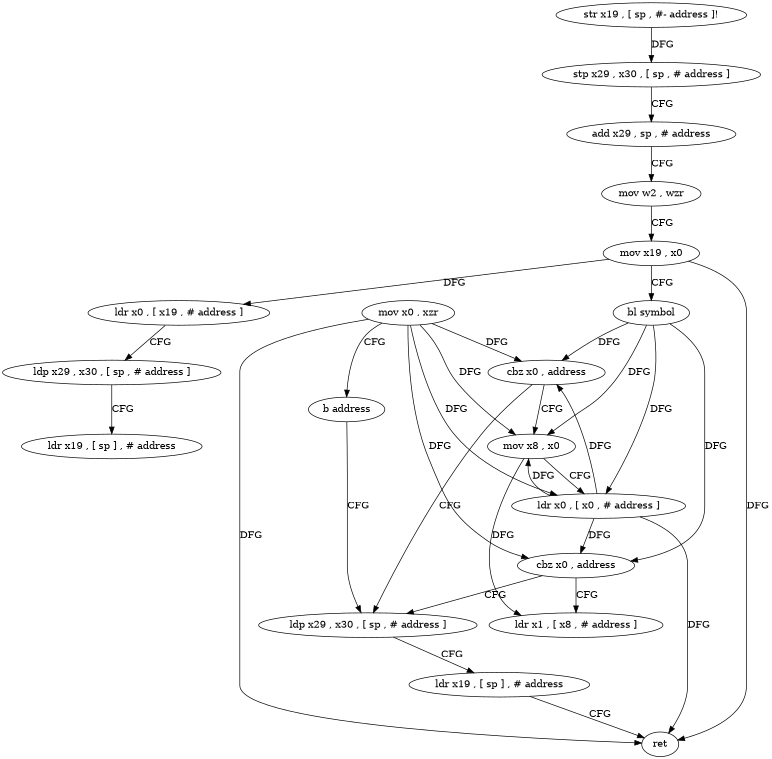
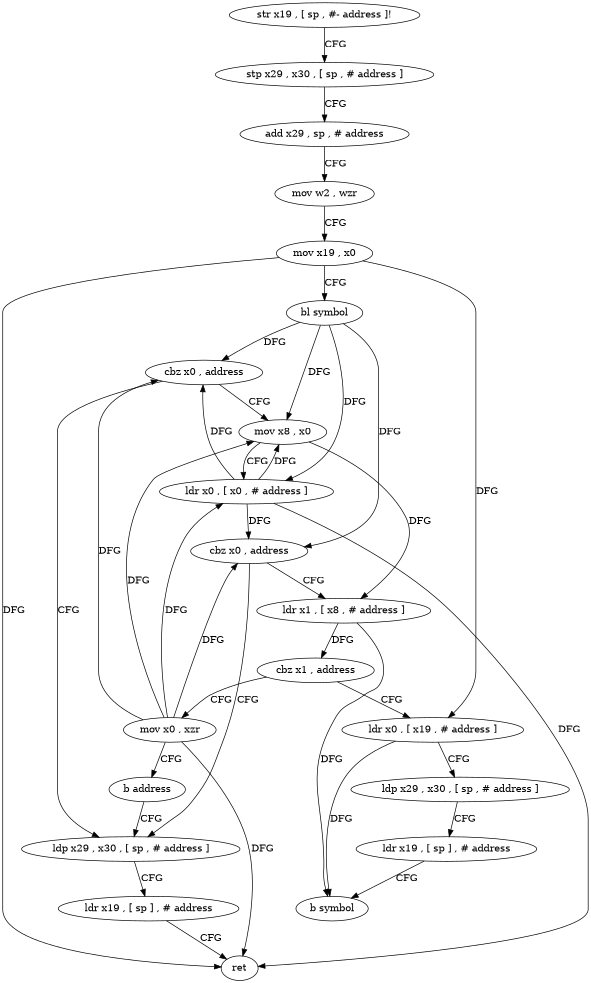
edge "str x19 , [ sp , #- address ]!" -> "stp x29 , x30 , [ sp , # address ]": label "DFG" -> "CFG"
node "cbz x1 , address": added
node "b symbol": added
